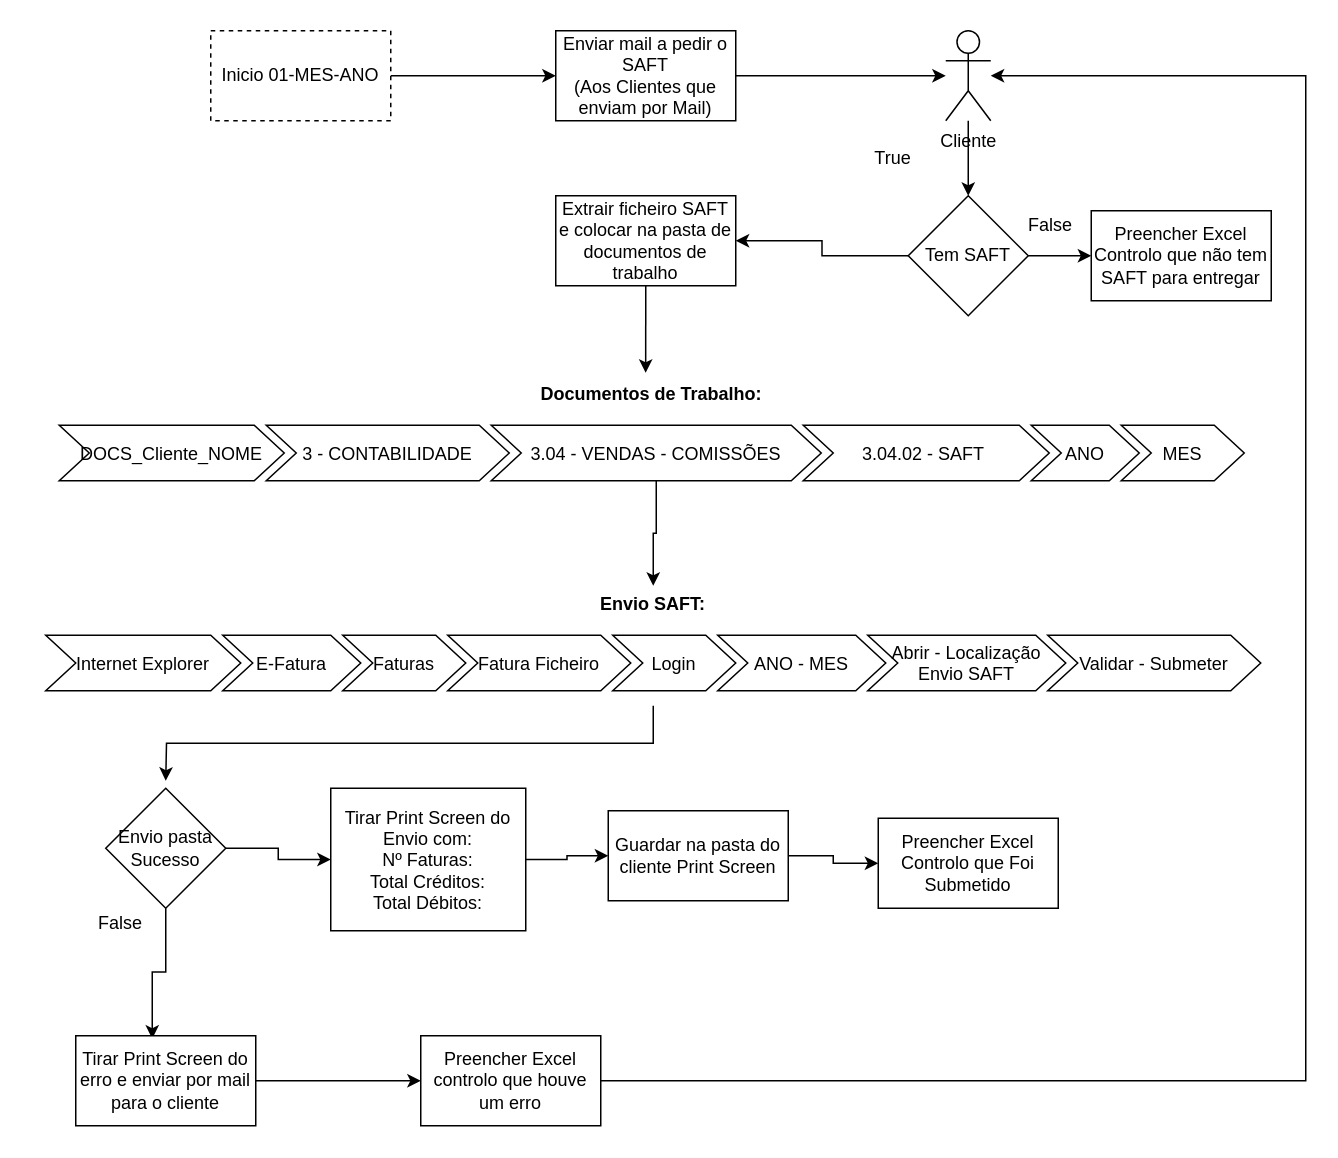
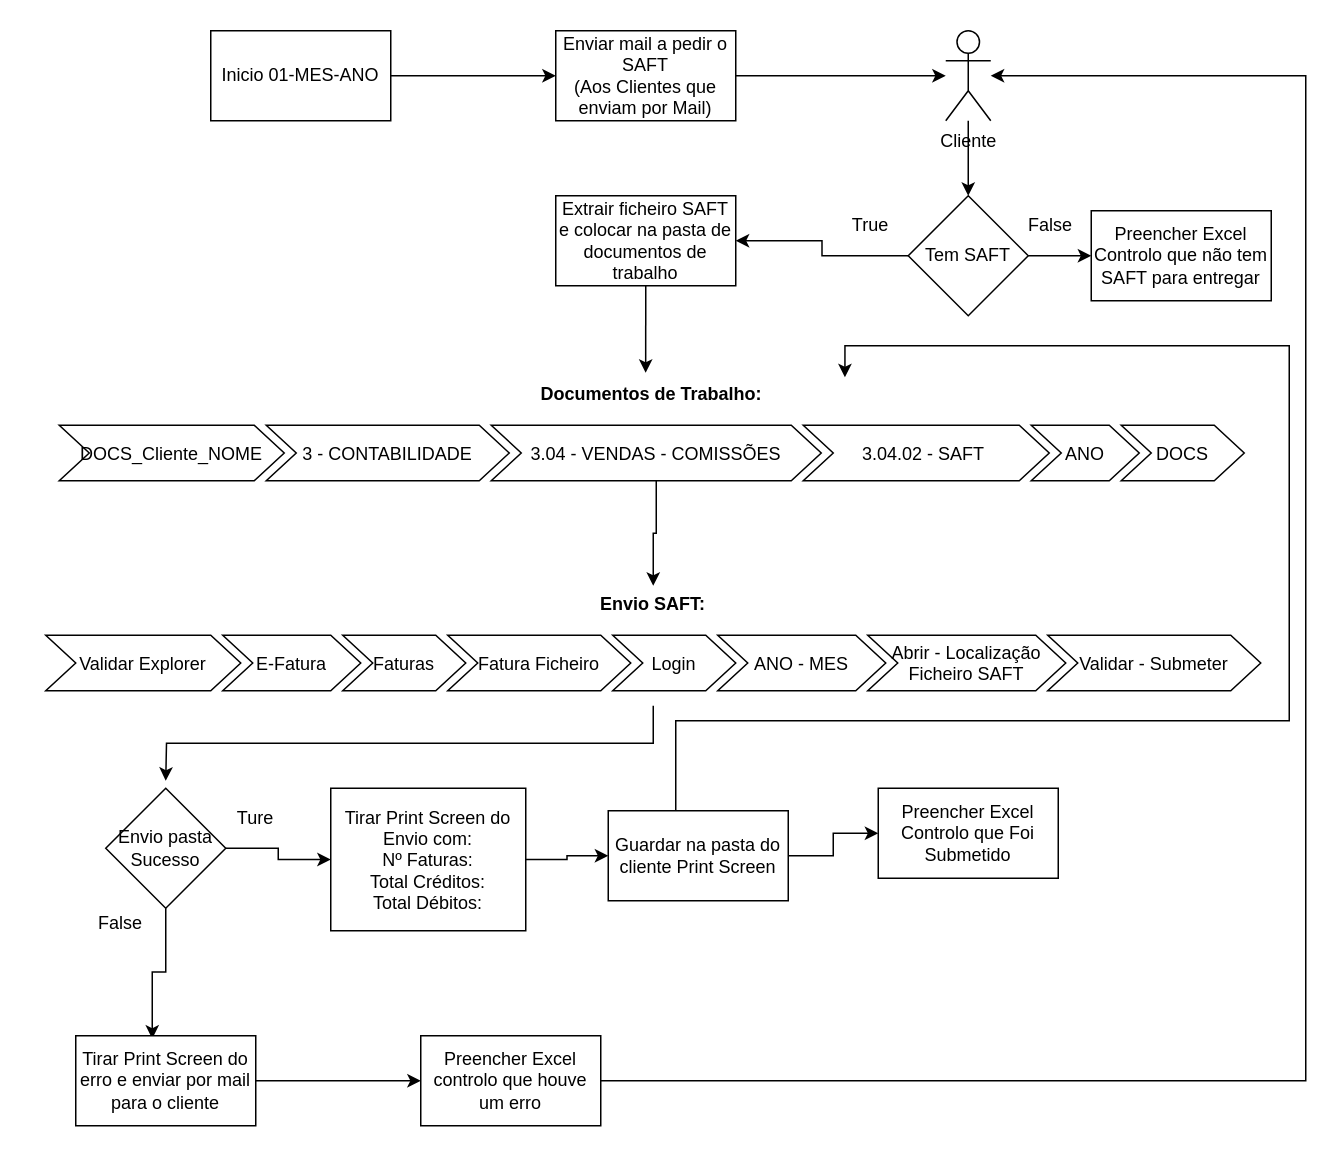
node "Inicio 01-MES-ANO": style dashed -> solid
node "True": moved (893, 158) -> (871, 226)
node "MES": label "MES" -> "DOCS"
edge "Guardar na pasta do cliente Print Screen" -> "Documentos de Trabalho:": added
node "Abrir - Localização Envio SAFT": label "Abrir - Localização Envio SAFT" -> "Abrir - Localização Ficheiro SAFT"
node "Internet Explorer": label "Internet Explorer" -> "Validar Explorer"
node "Ture": added
node "Preencher Excel Controlo que Foi Submetido": moved (968, 863) -> (968, 833)
